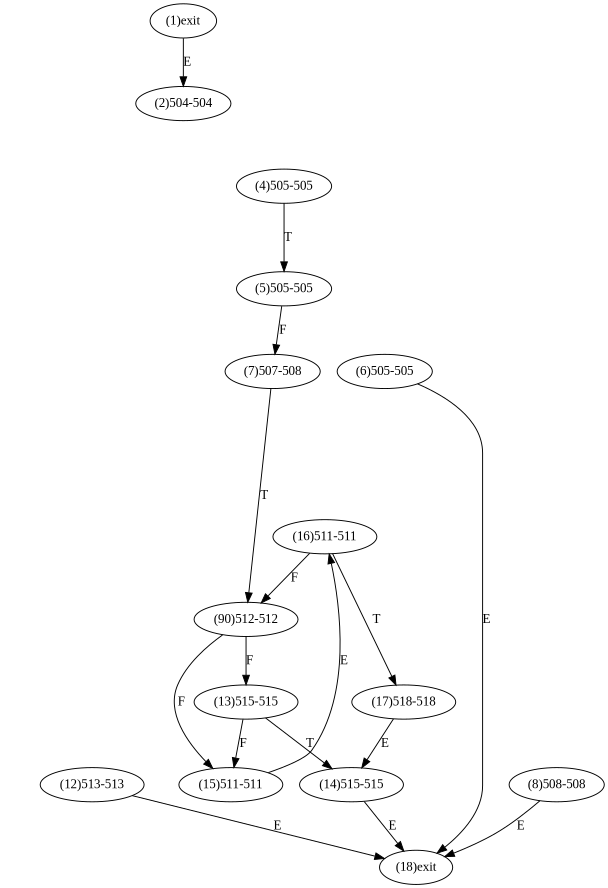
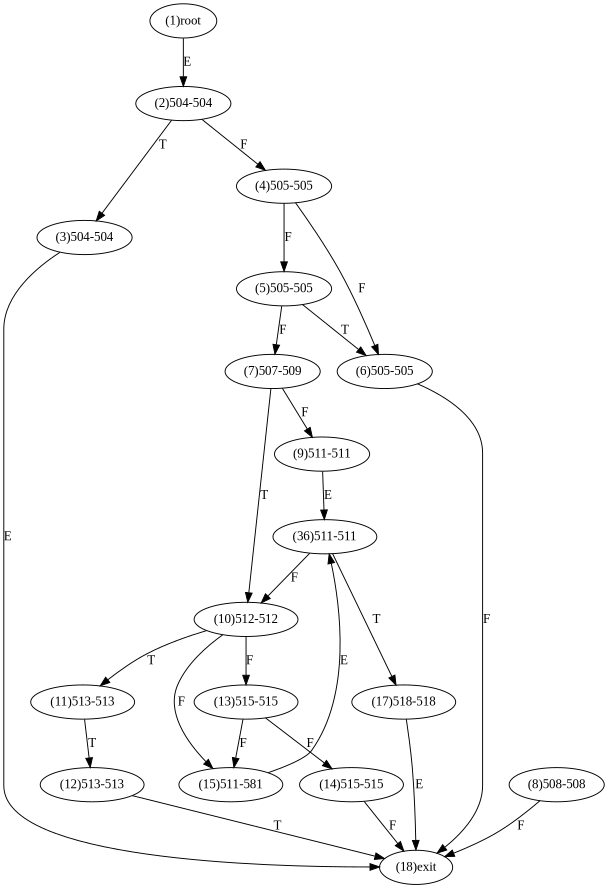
node "(1)exit": label "(1)exit" -> "(1)root"
edge "(2)504-504" -> "(4)505-505": added, label "F"
node "(3)504-504": added
edge "(4)505-505" -> "(5)505-505": label "T" -> "F"
edge "(4)505-505" -> "(6)505-505": added, label "F"
edge "(5)505-505" -> "(6)505-505": added, label "T"
node "(7)507-508": label "(7)507-508" -> "(7)507-509"
node "(9)511-511": added
node "(16)511-511": label "(16)511-511" -> "(36)511-511"
node "(90)512-512": label "(90)512-512" -> "(10)512-512"
edge "(6)505-505" -> "(18)exit": label "E" -> "F"
node "(11)513-513": added
edge "(17)518-518" -> "(14)515-515": now "(17)518-518" -> "(18)exit"
edge "(13)515-515" -> "(14)515-515": label "T" -> "F"
node "(15)511-511": label "(15)511-511" -> "(15)511-581"
edge "(12)513-513" -> "(18)exit": label "E" -> "T"
edge "(14)515-515" -> "(18)exit": label "E" -> "F"
edge "(8)508-508" -> "(18)exit": label "E" -> "F"
